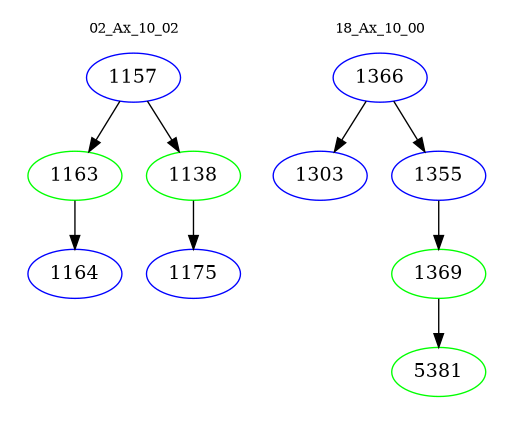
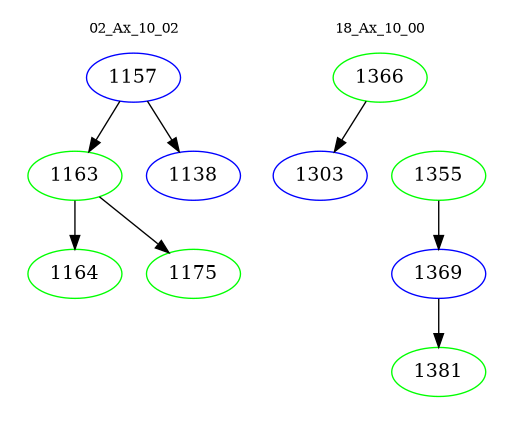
node "1366": color blue -> green
edge "1366" -> "1355": removed
node "1138": color green -> blue
node "1355": color blue -> green
edge "1138" -> "1175": now "1163" -> "1175"
node "1164": color blue -> green
node "1175": color blue -> green
node "1369": color green -> blue
node "5381": label "5381" -> "1381"
